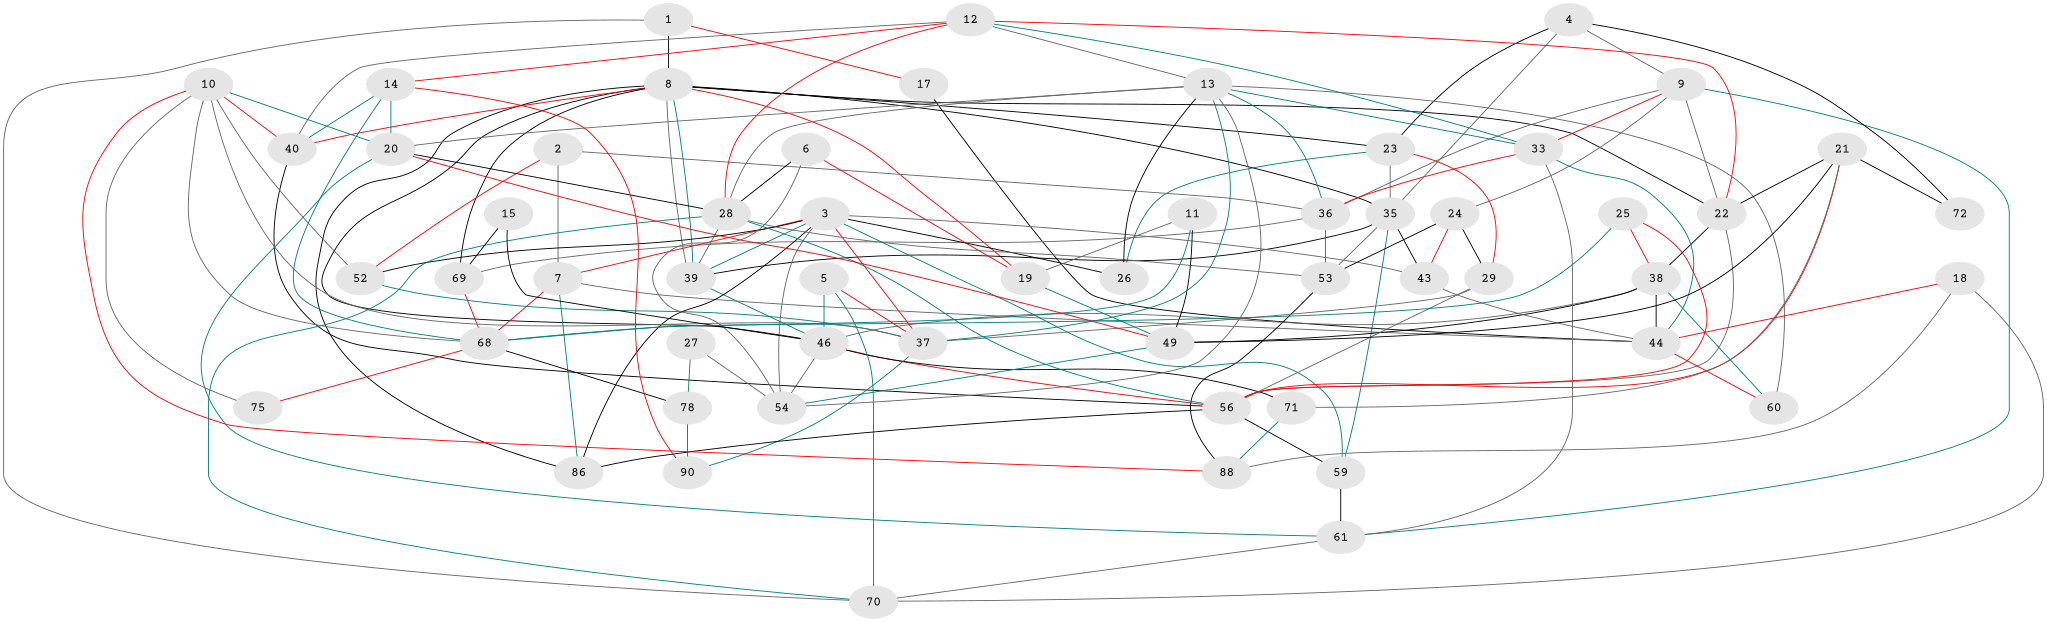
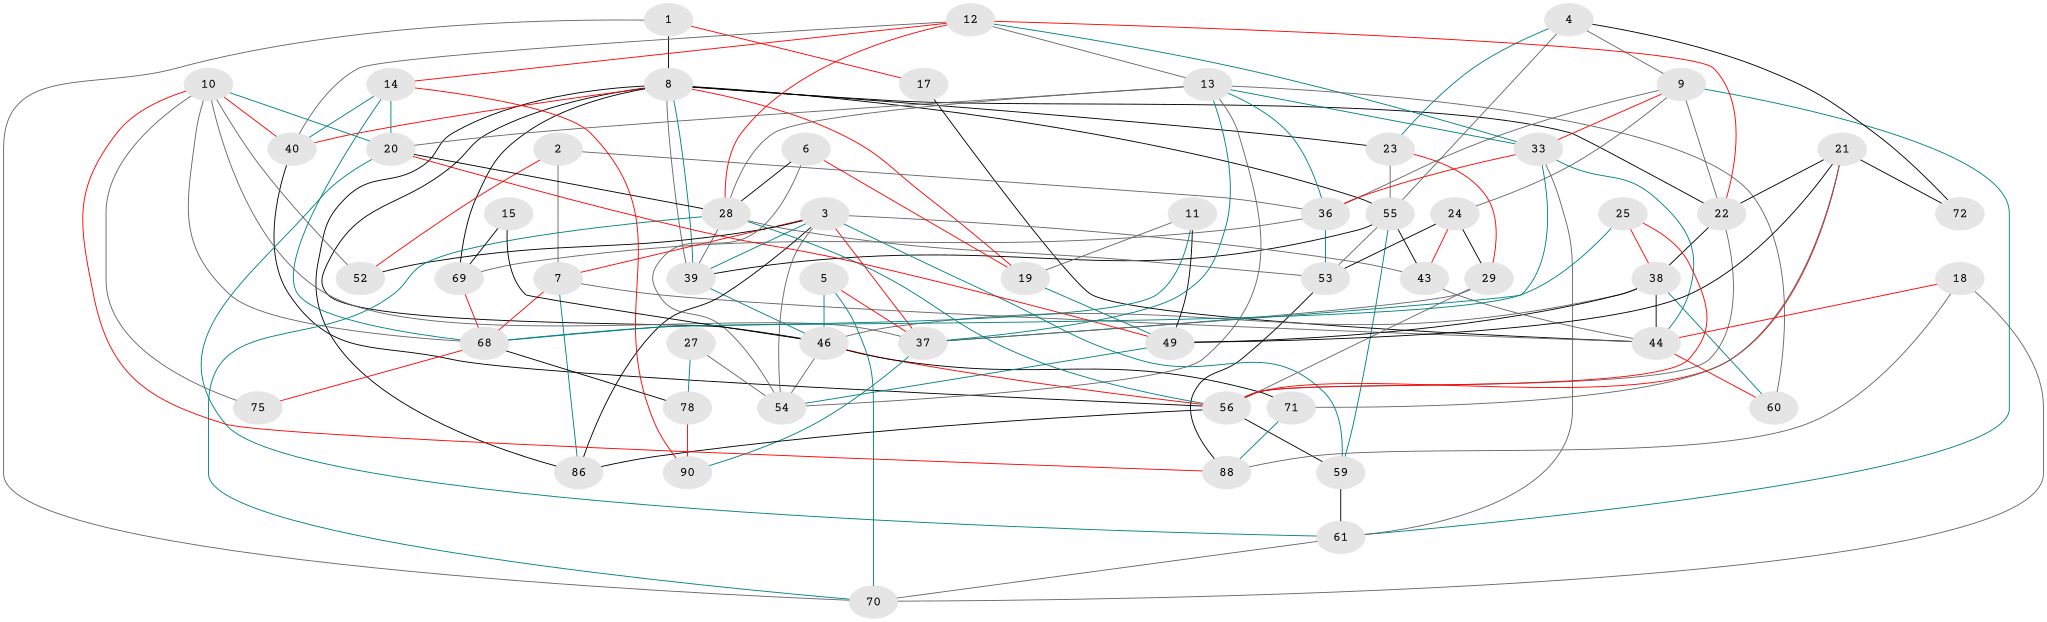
edge "4" -- "23": color black -> teal
node "35": label "35" -> "55"
node "26": removed
edge "52" -- "37": now "33" -- "37"
